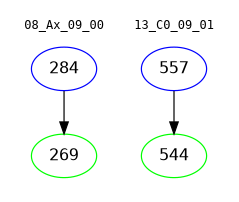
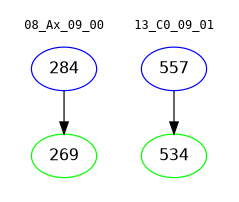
node "544": label "544" -> "534"
